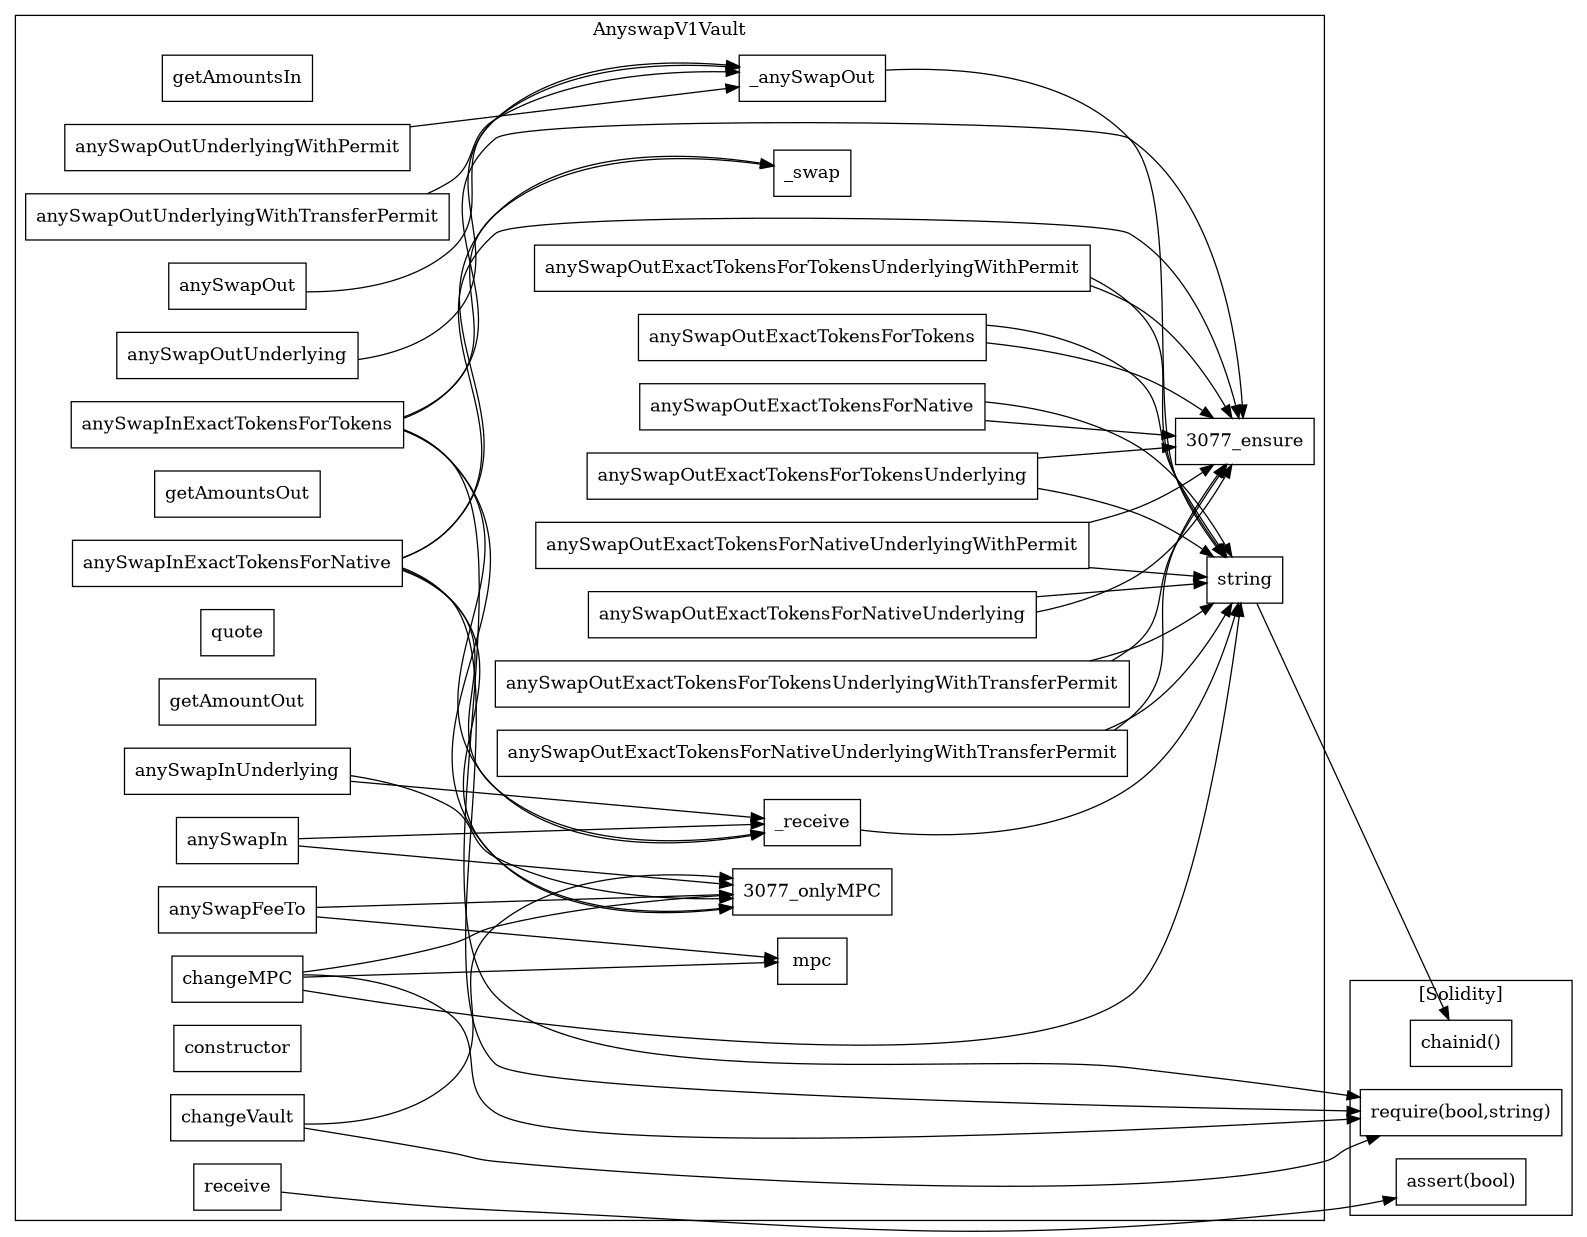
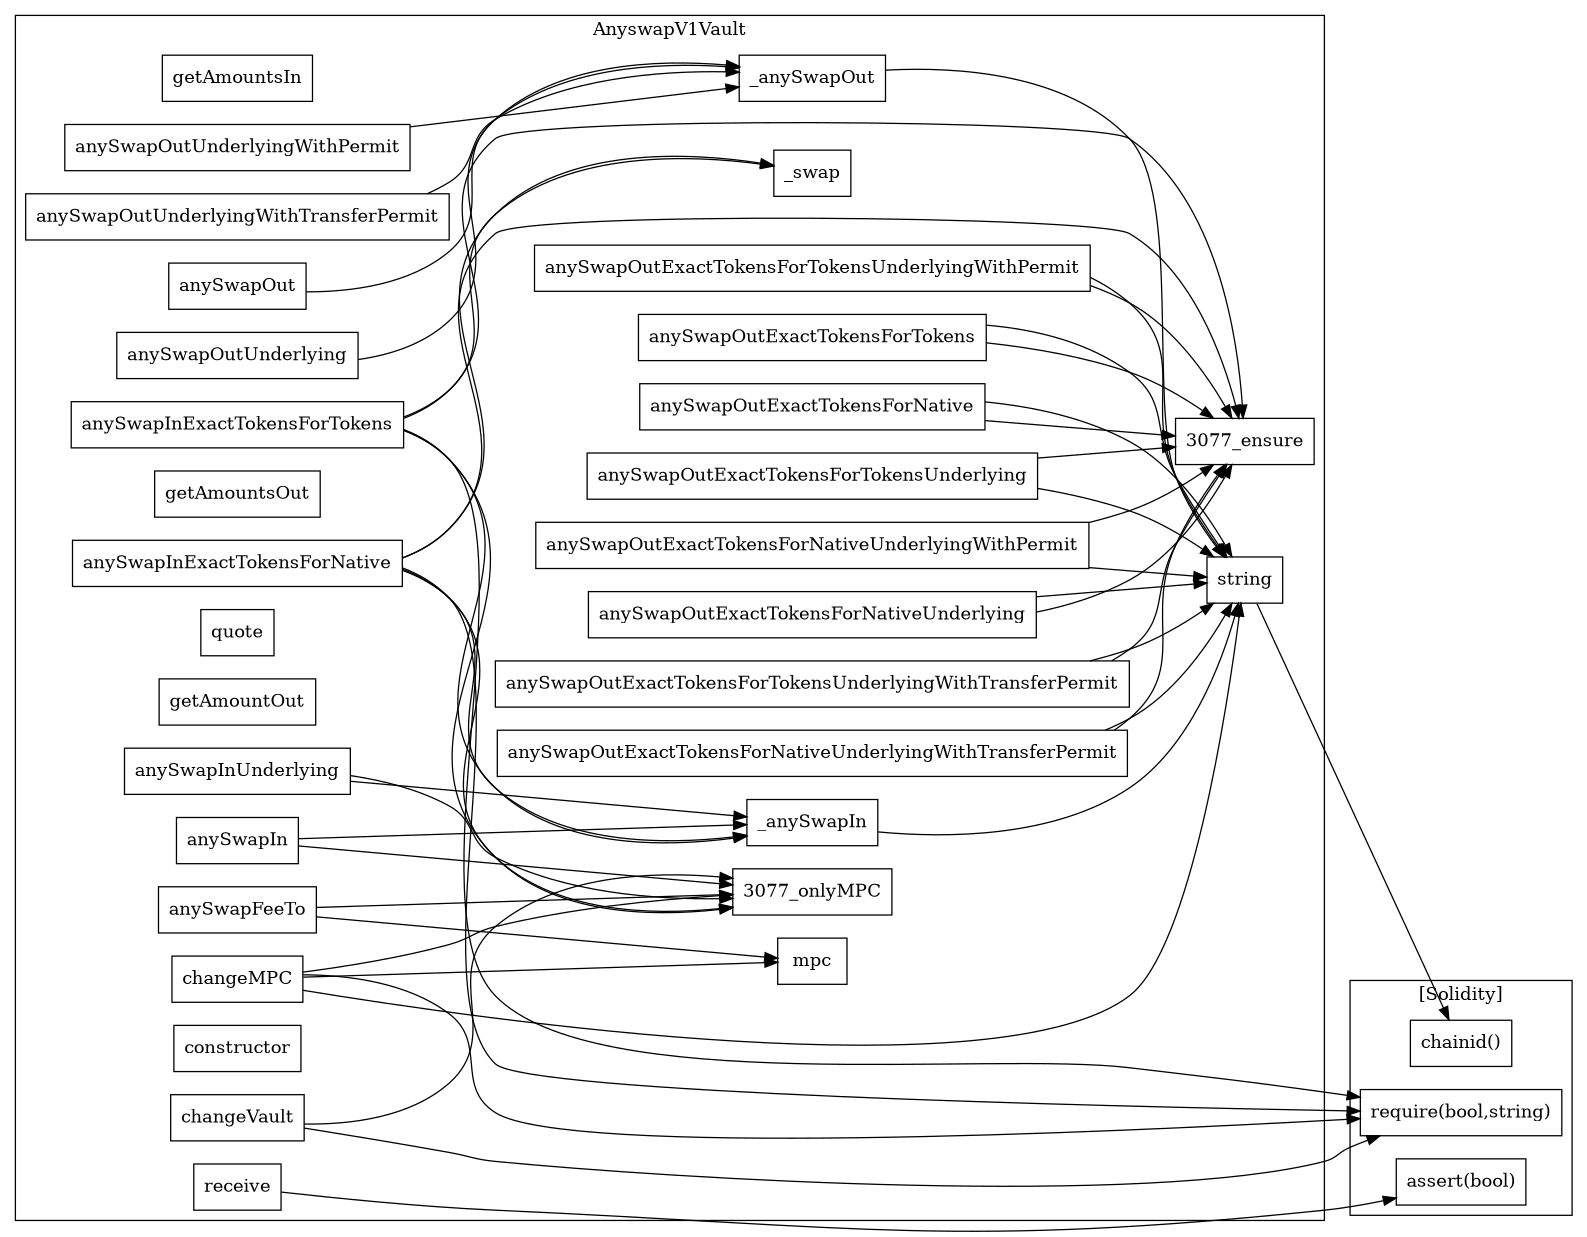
node "_receive": label "_receive" -> "_anySwapIn"
